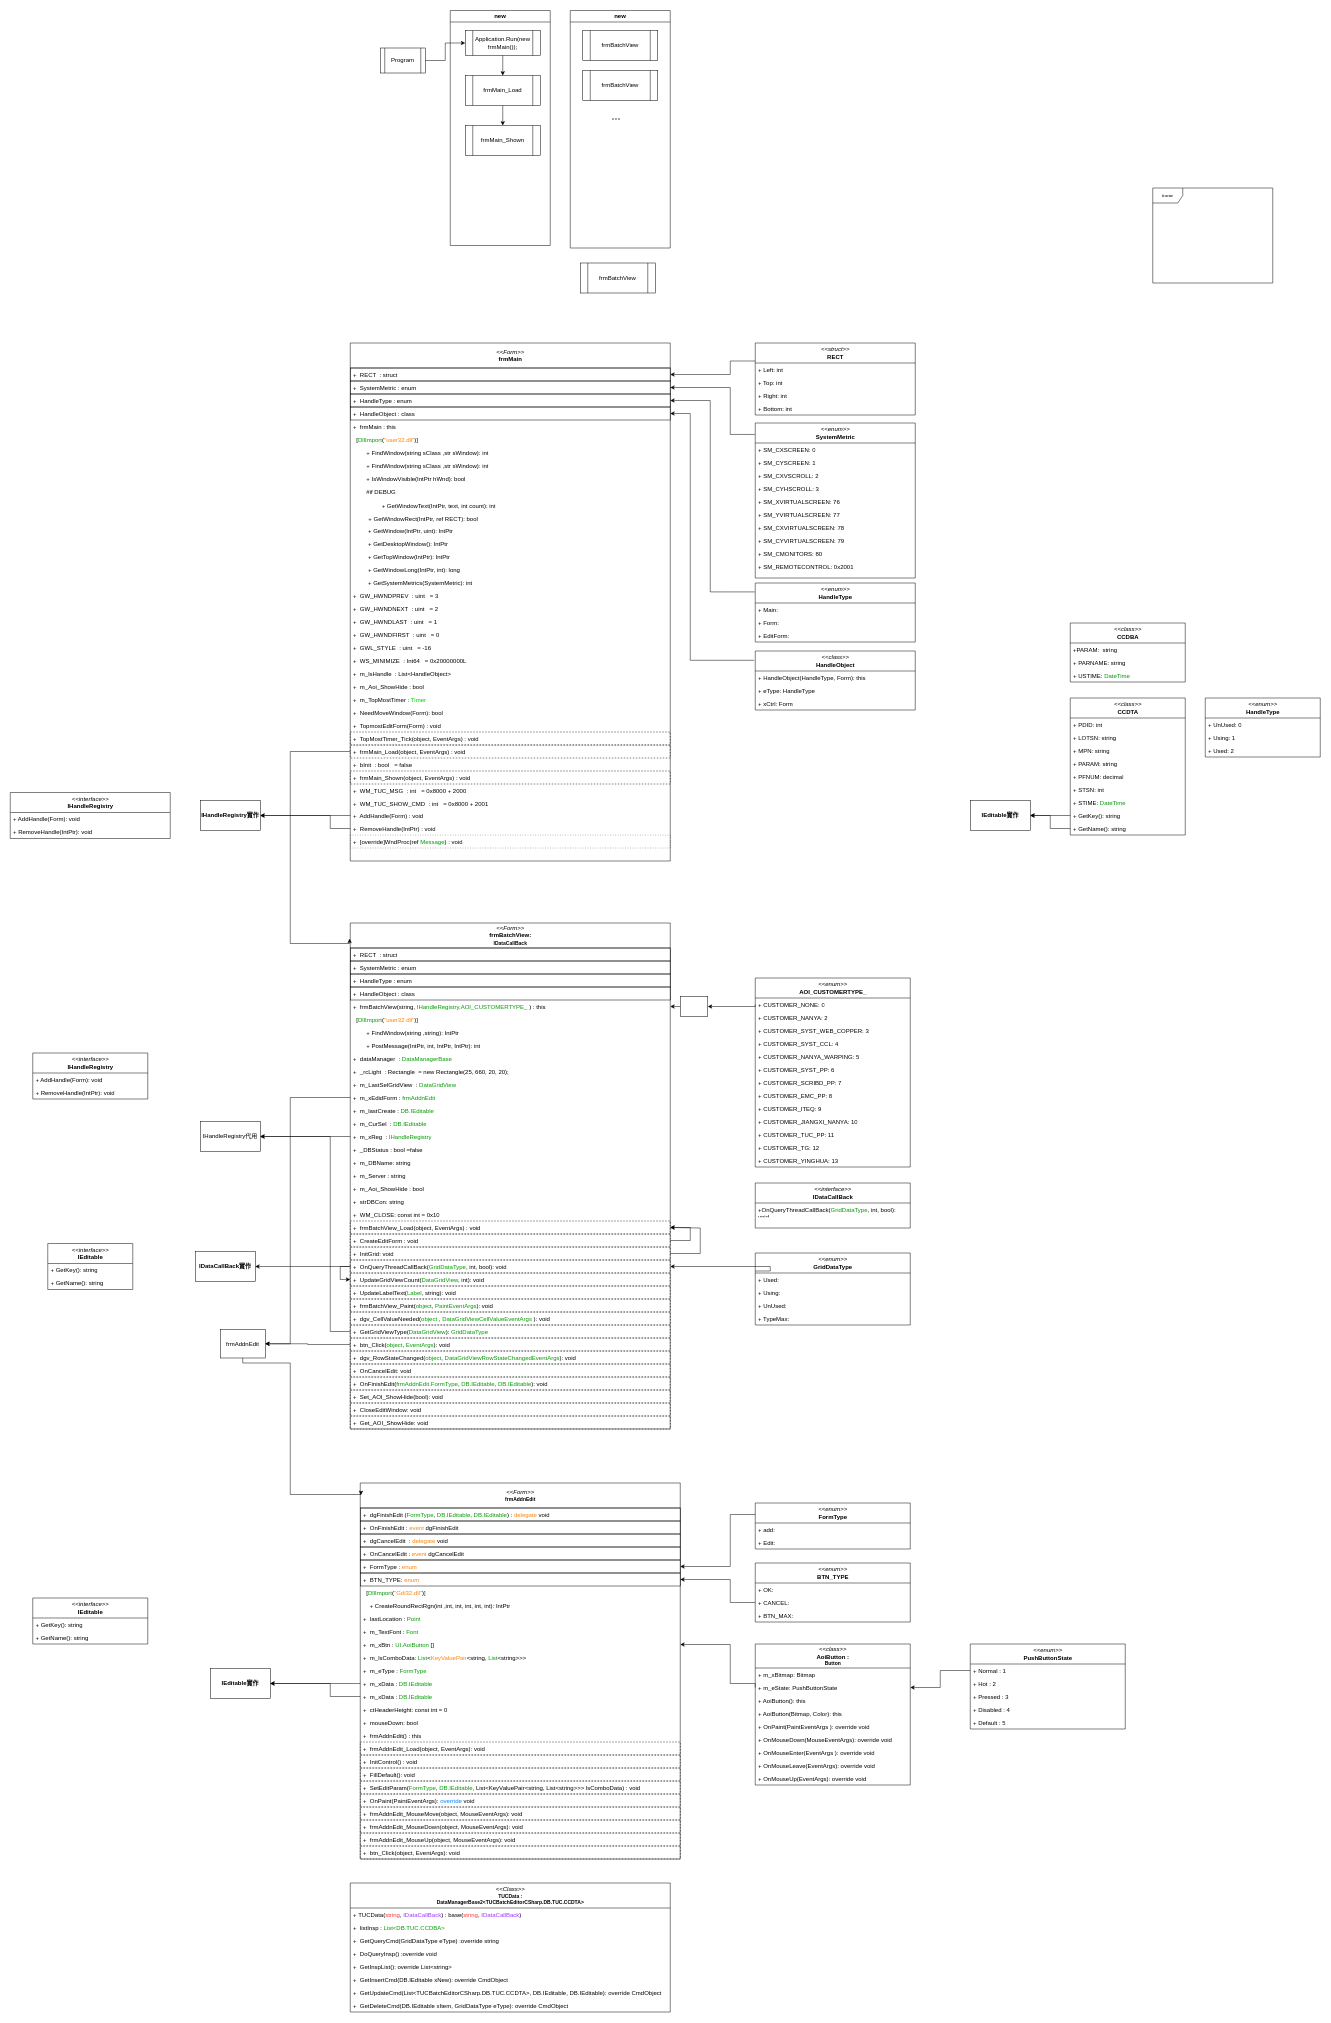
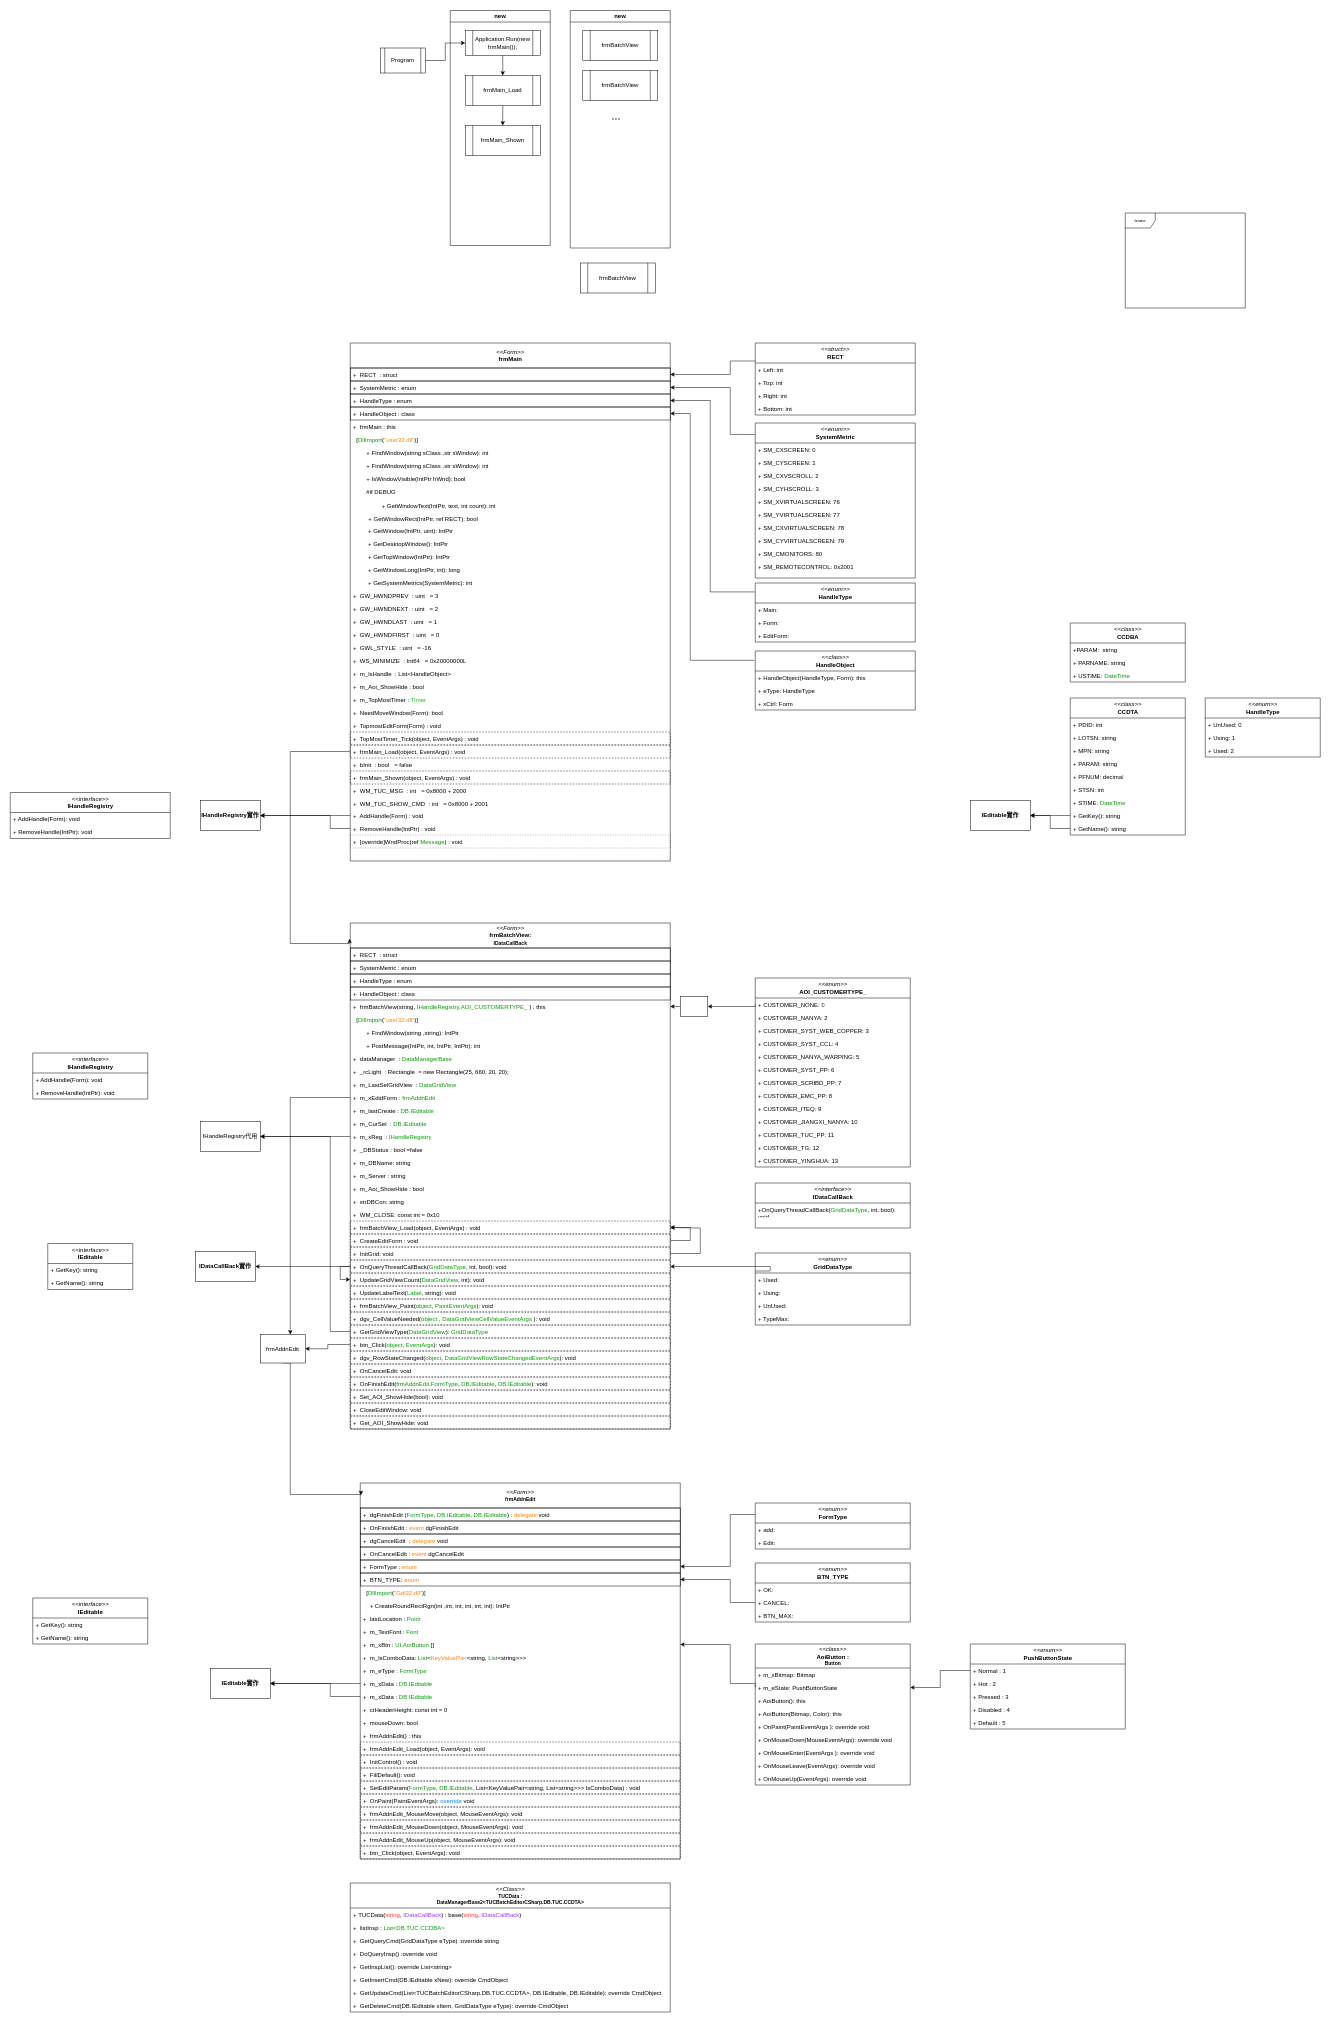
node "frame": moved (1213, 235) -> (1185, 260)
node "frmAddnEdit": moved (243, 1344) -> (283, 1349)
